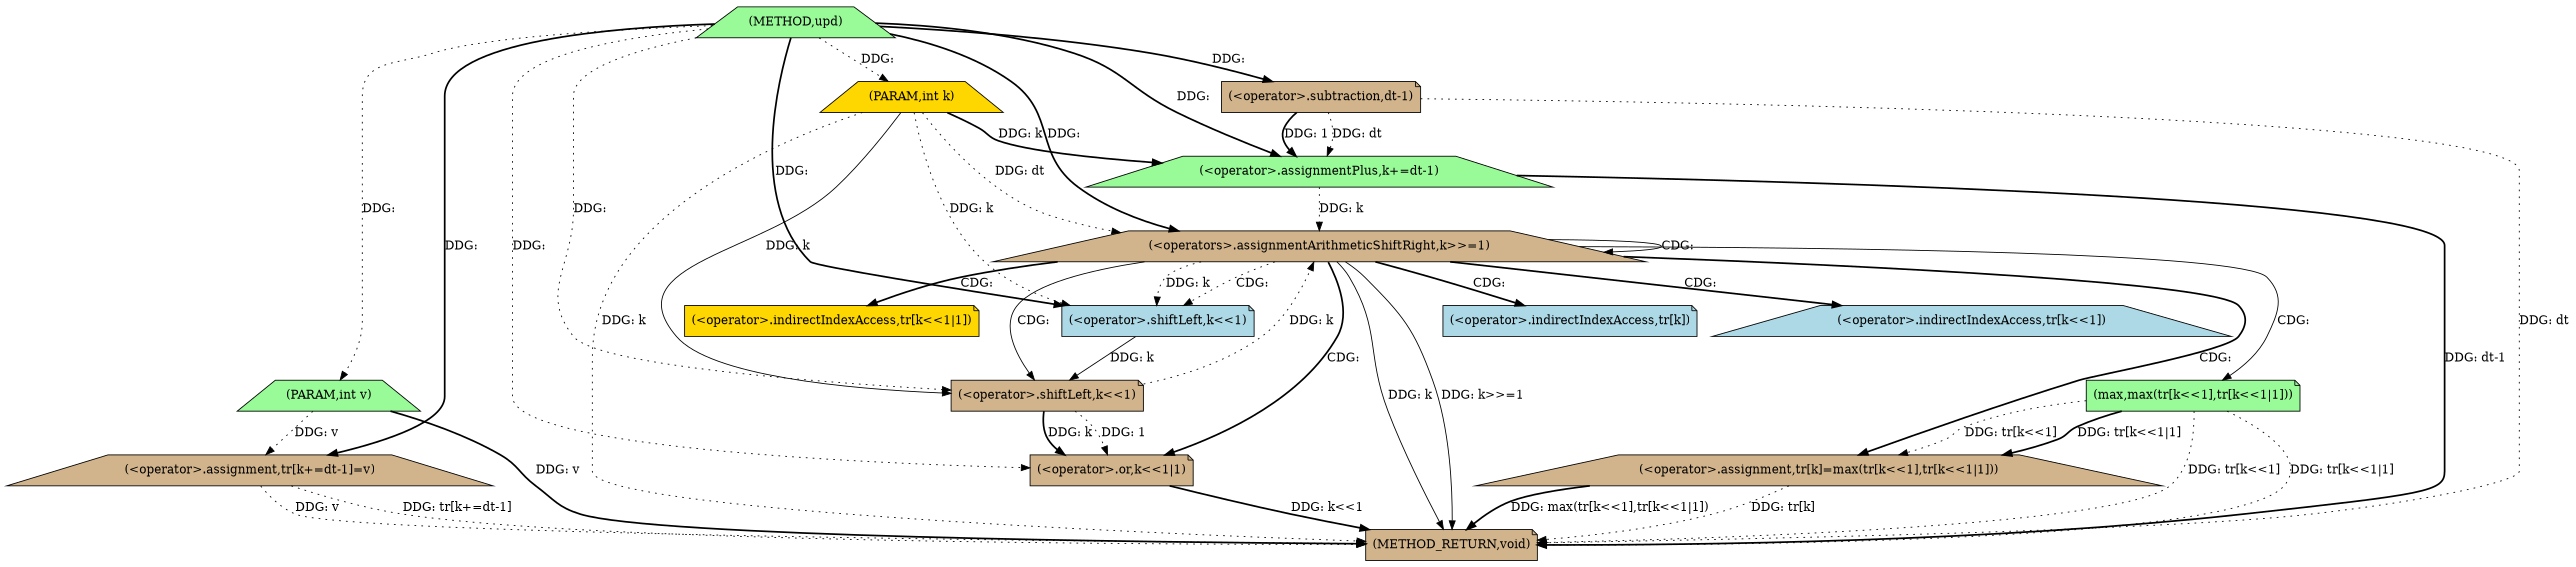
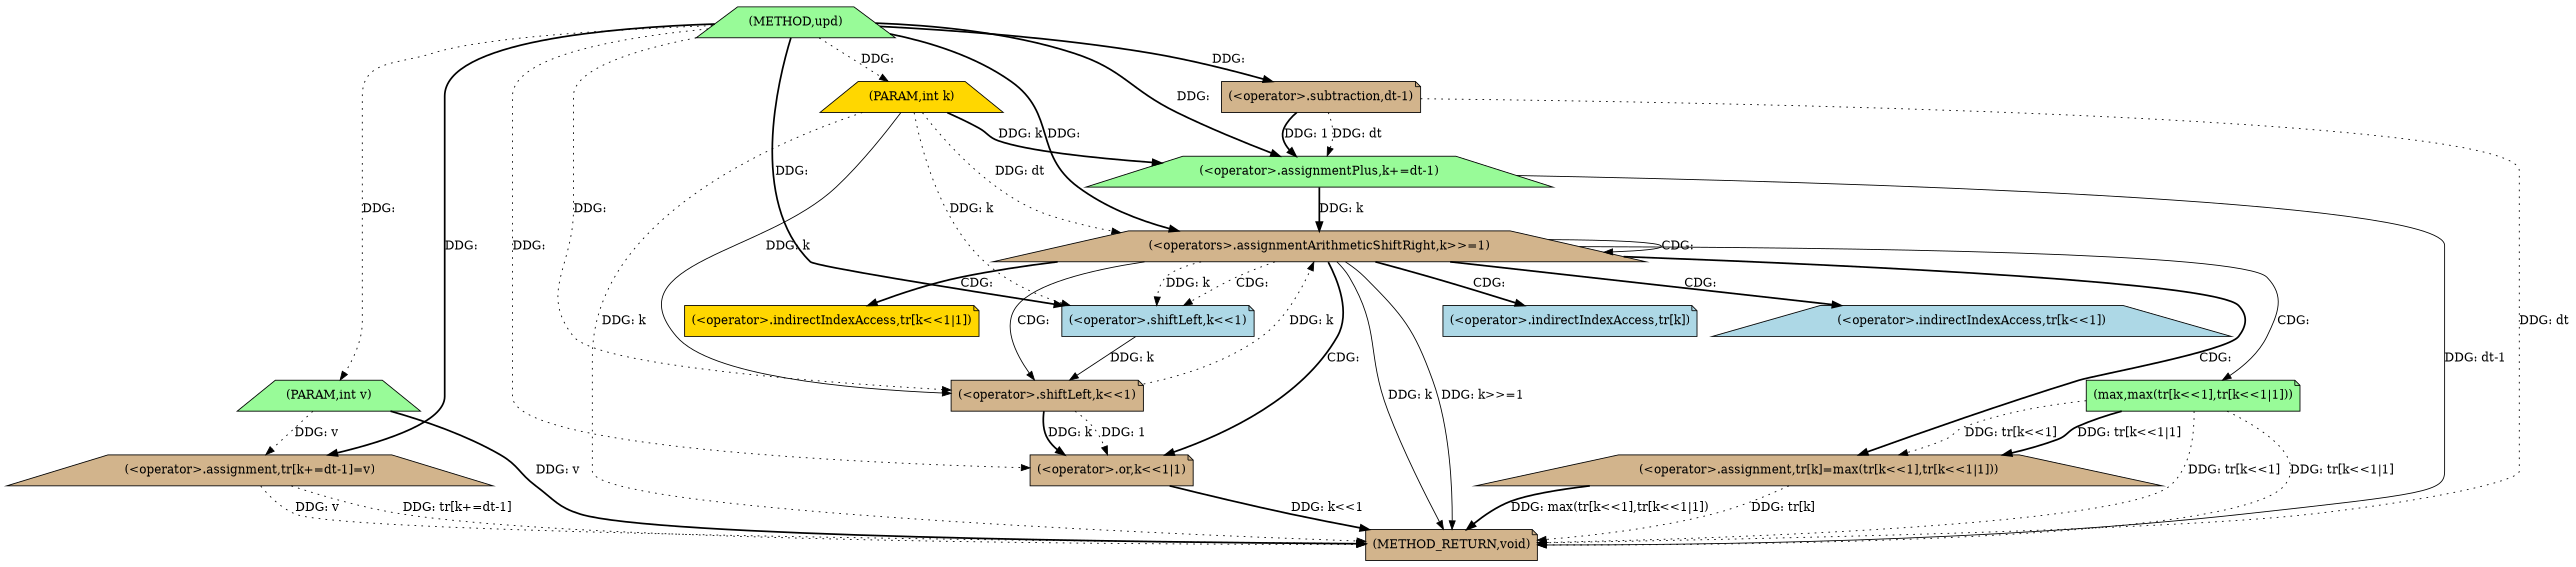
edge "(<operator>.assignmentPlus,k+=dt-1)" -> "(<operators>.assignmentArithmeticShiftRight,k>>=1)": style dotted -> bold
edge "(<operator>.assignmentPlus,k+=dt-1)" -> "(METHOD_RETURN,void)": style bold -> solid
